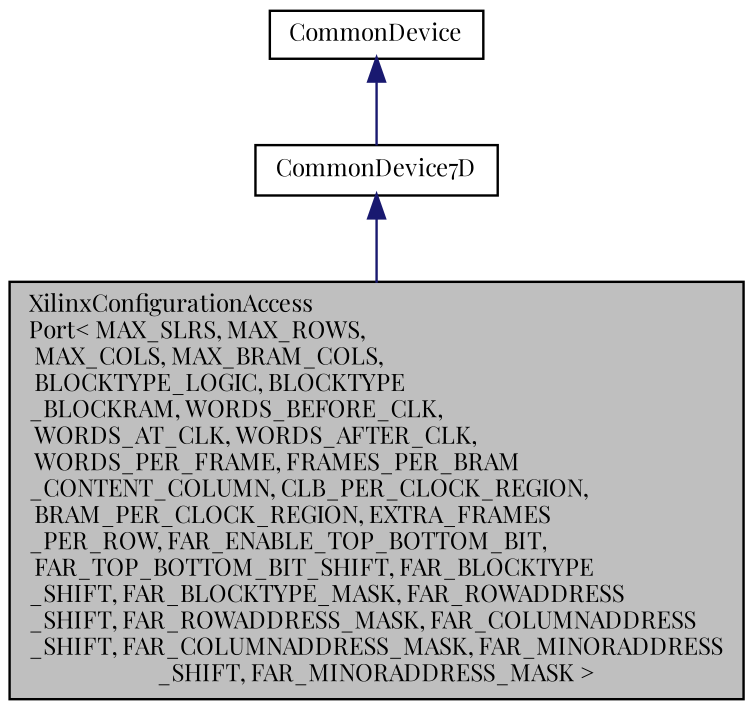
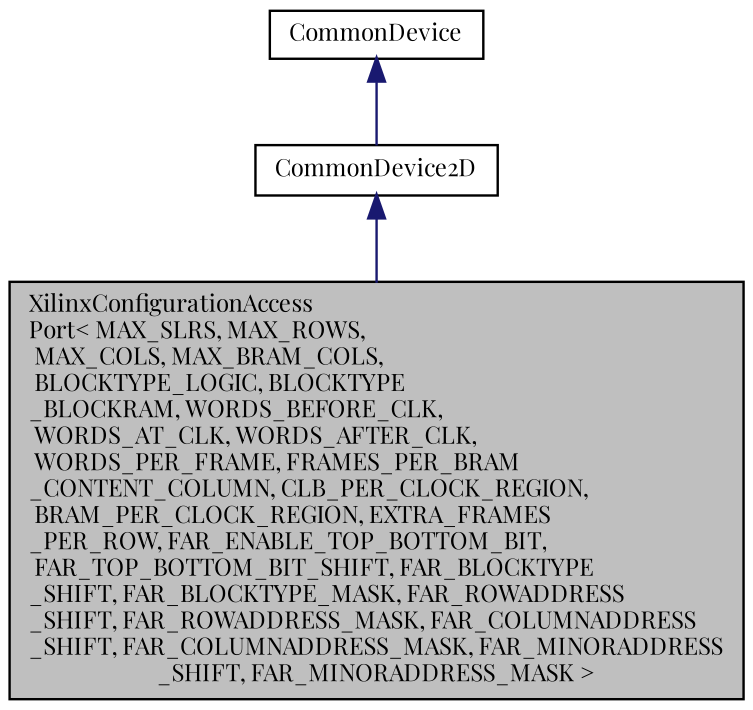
node "CommonDevice7D": label "CommonDevice7D" -> "CommonDevice2D"
